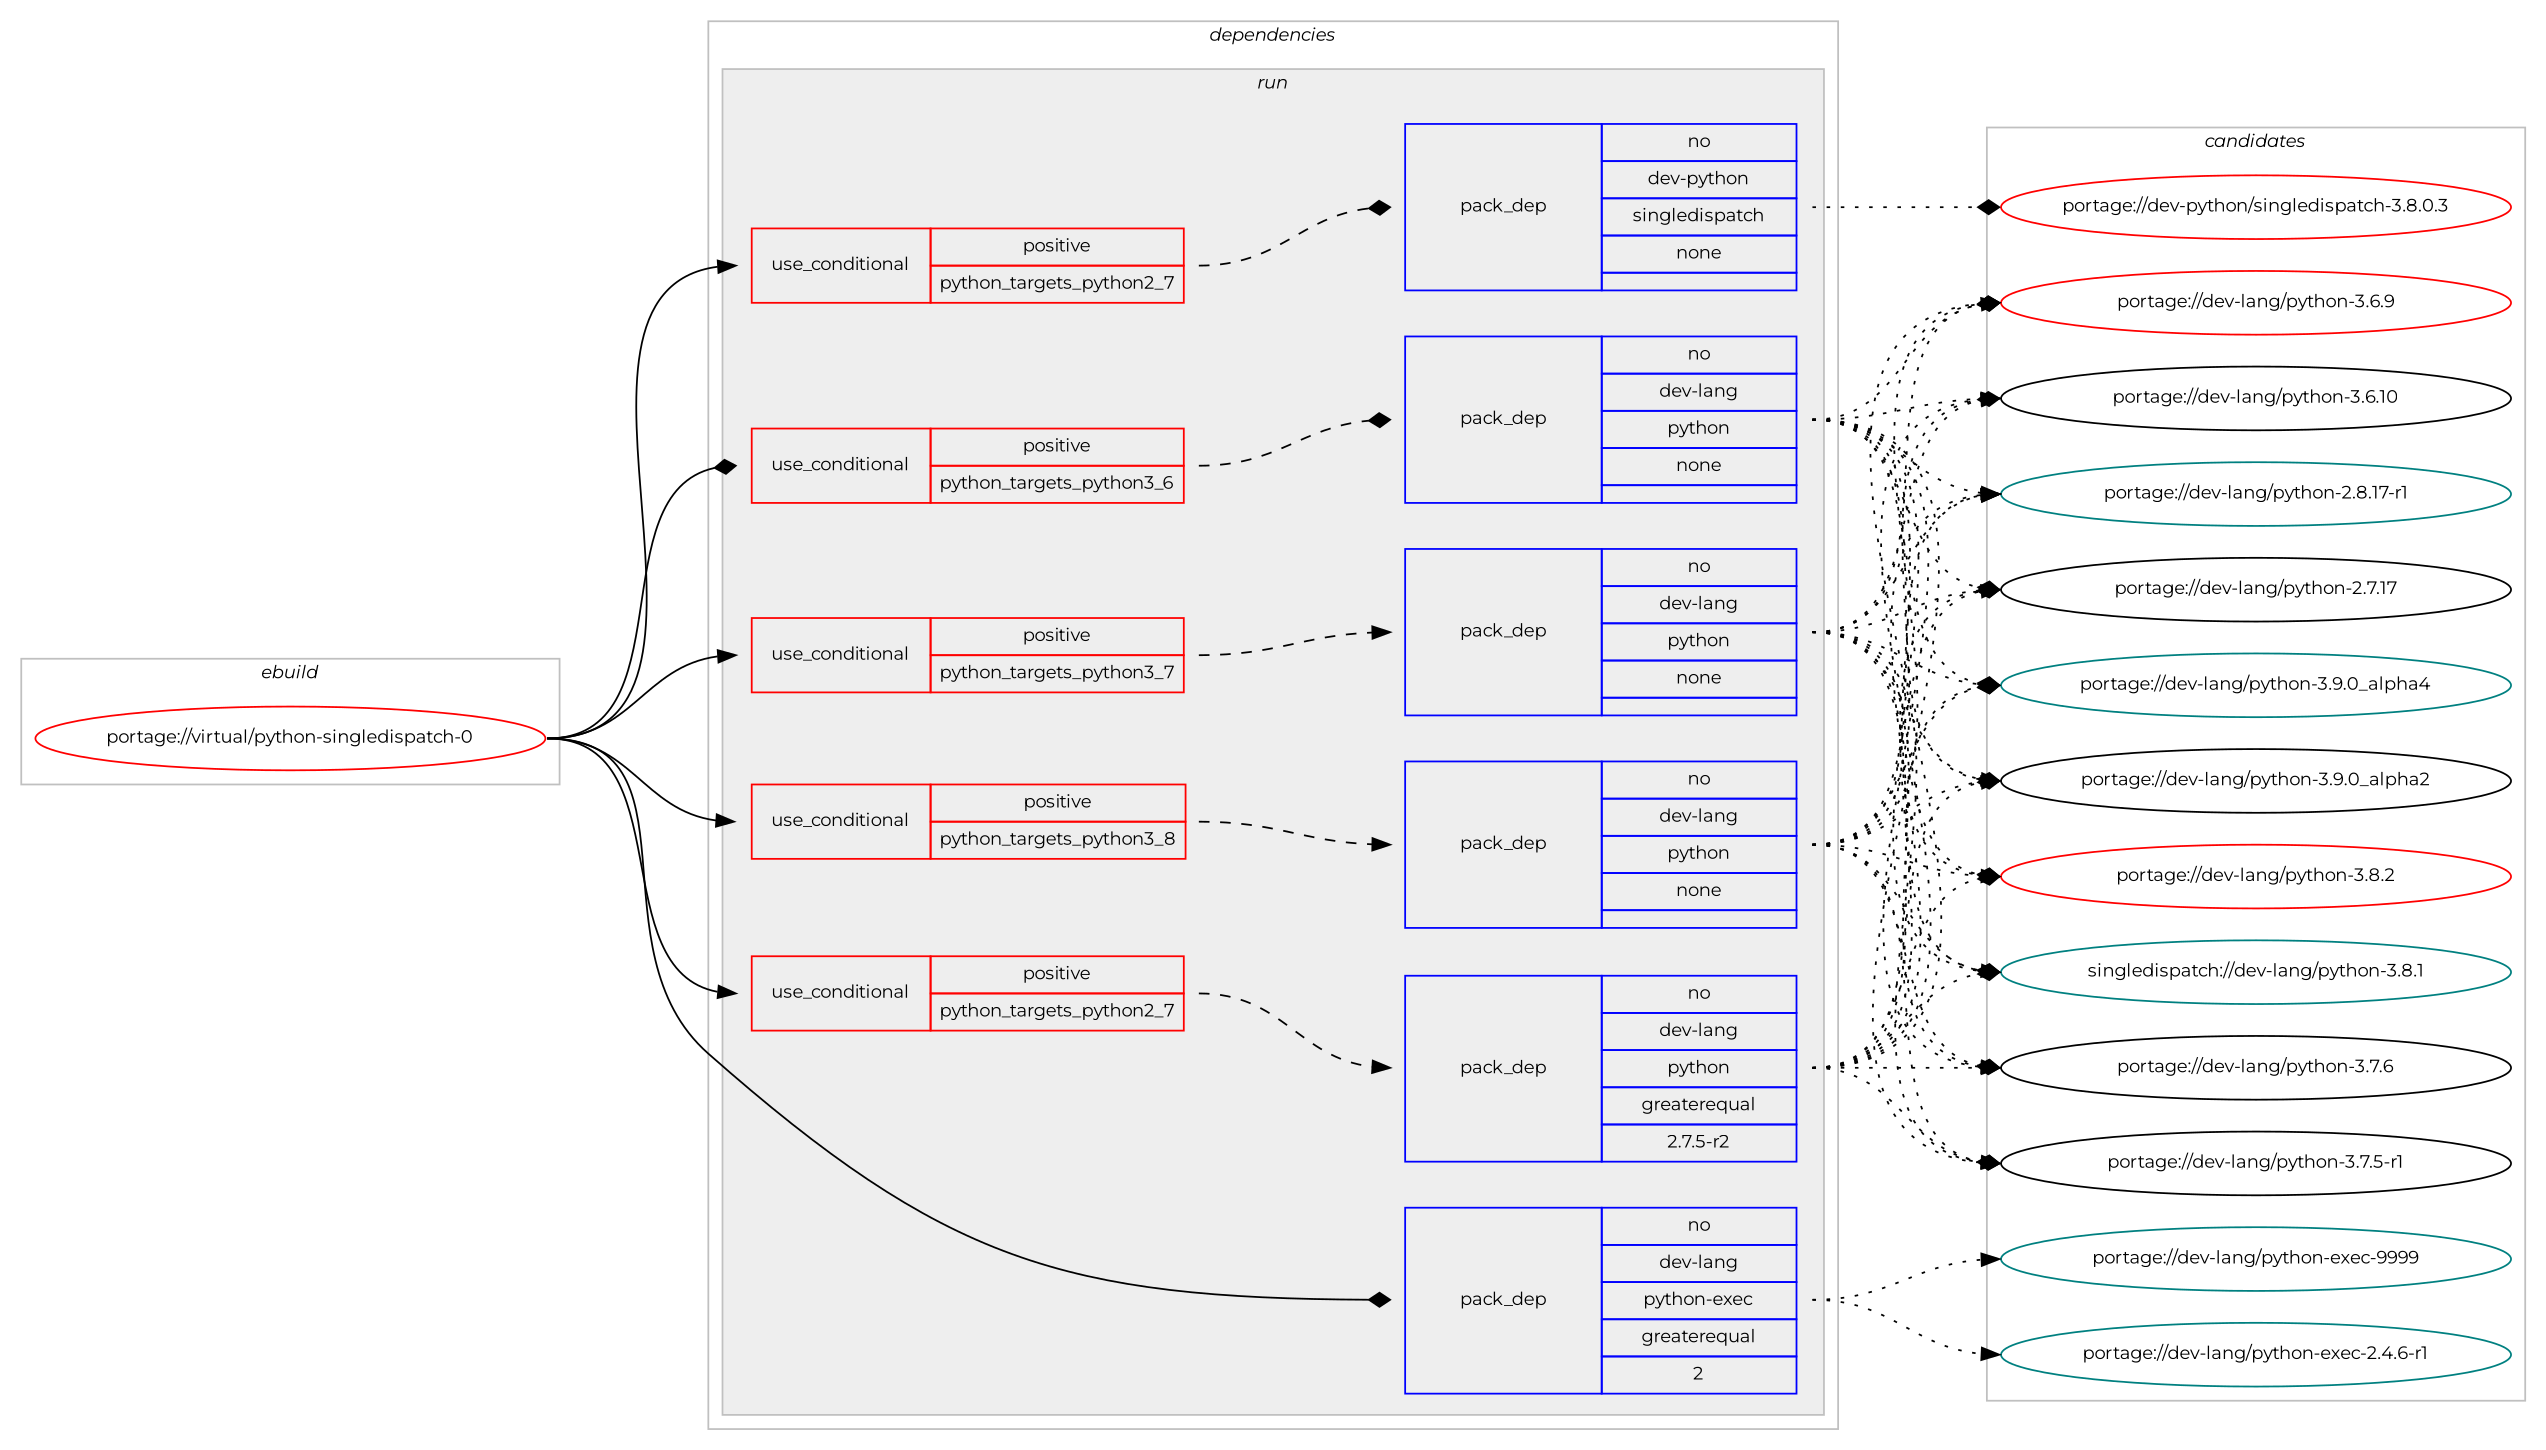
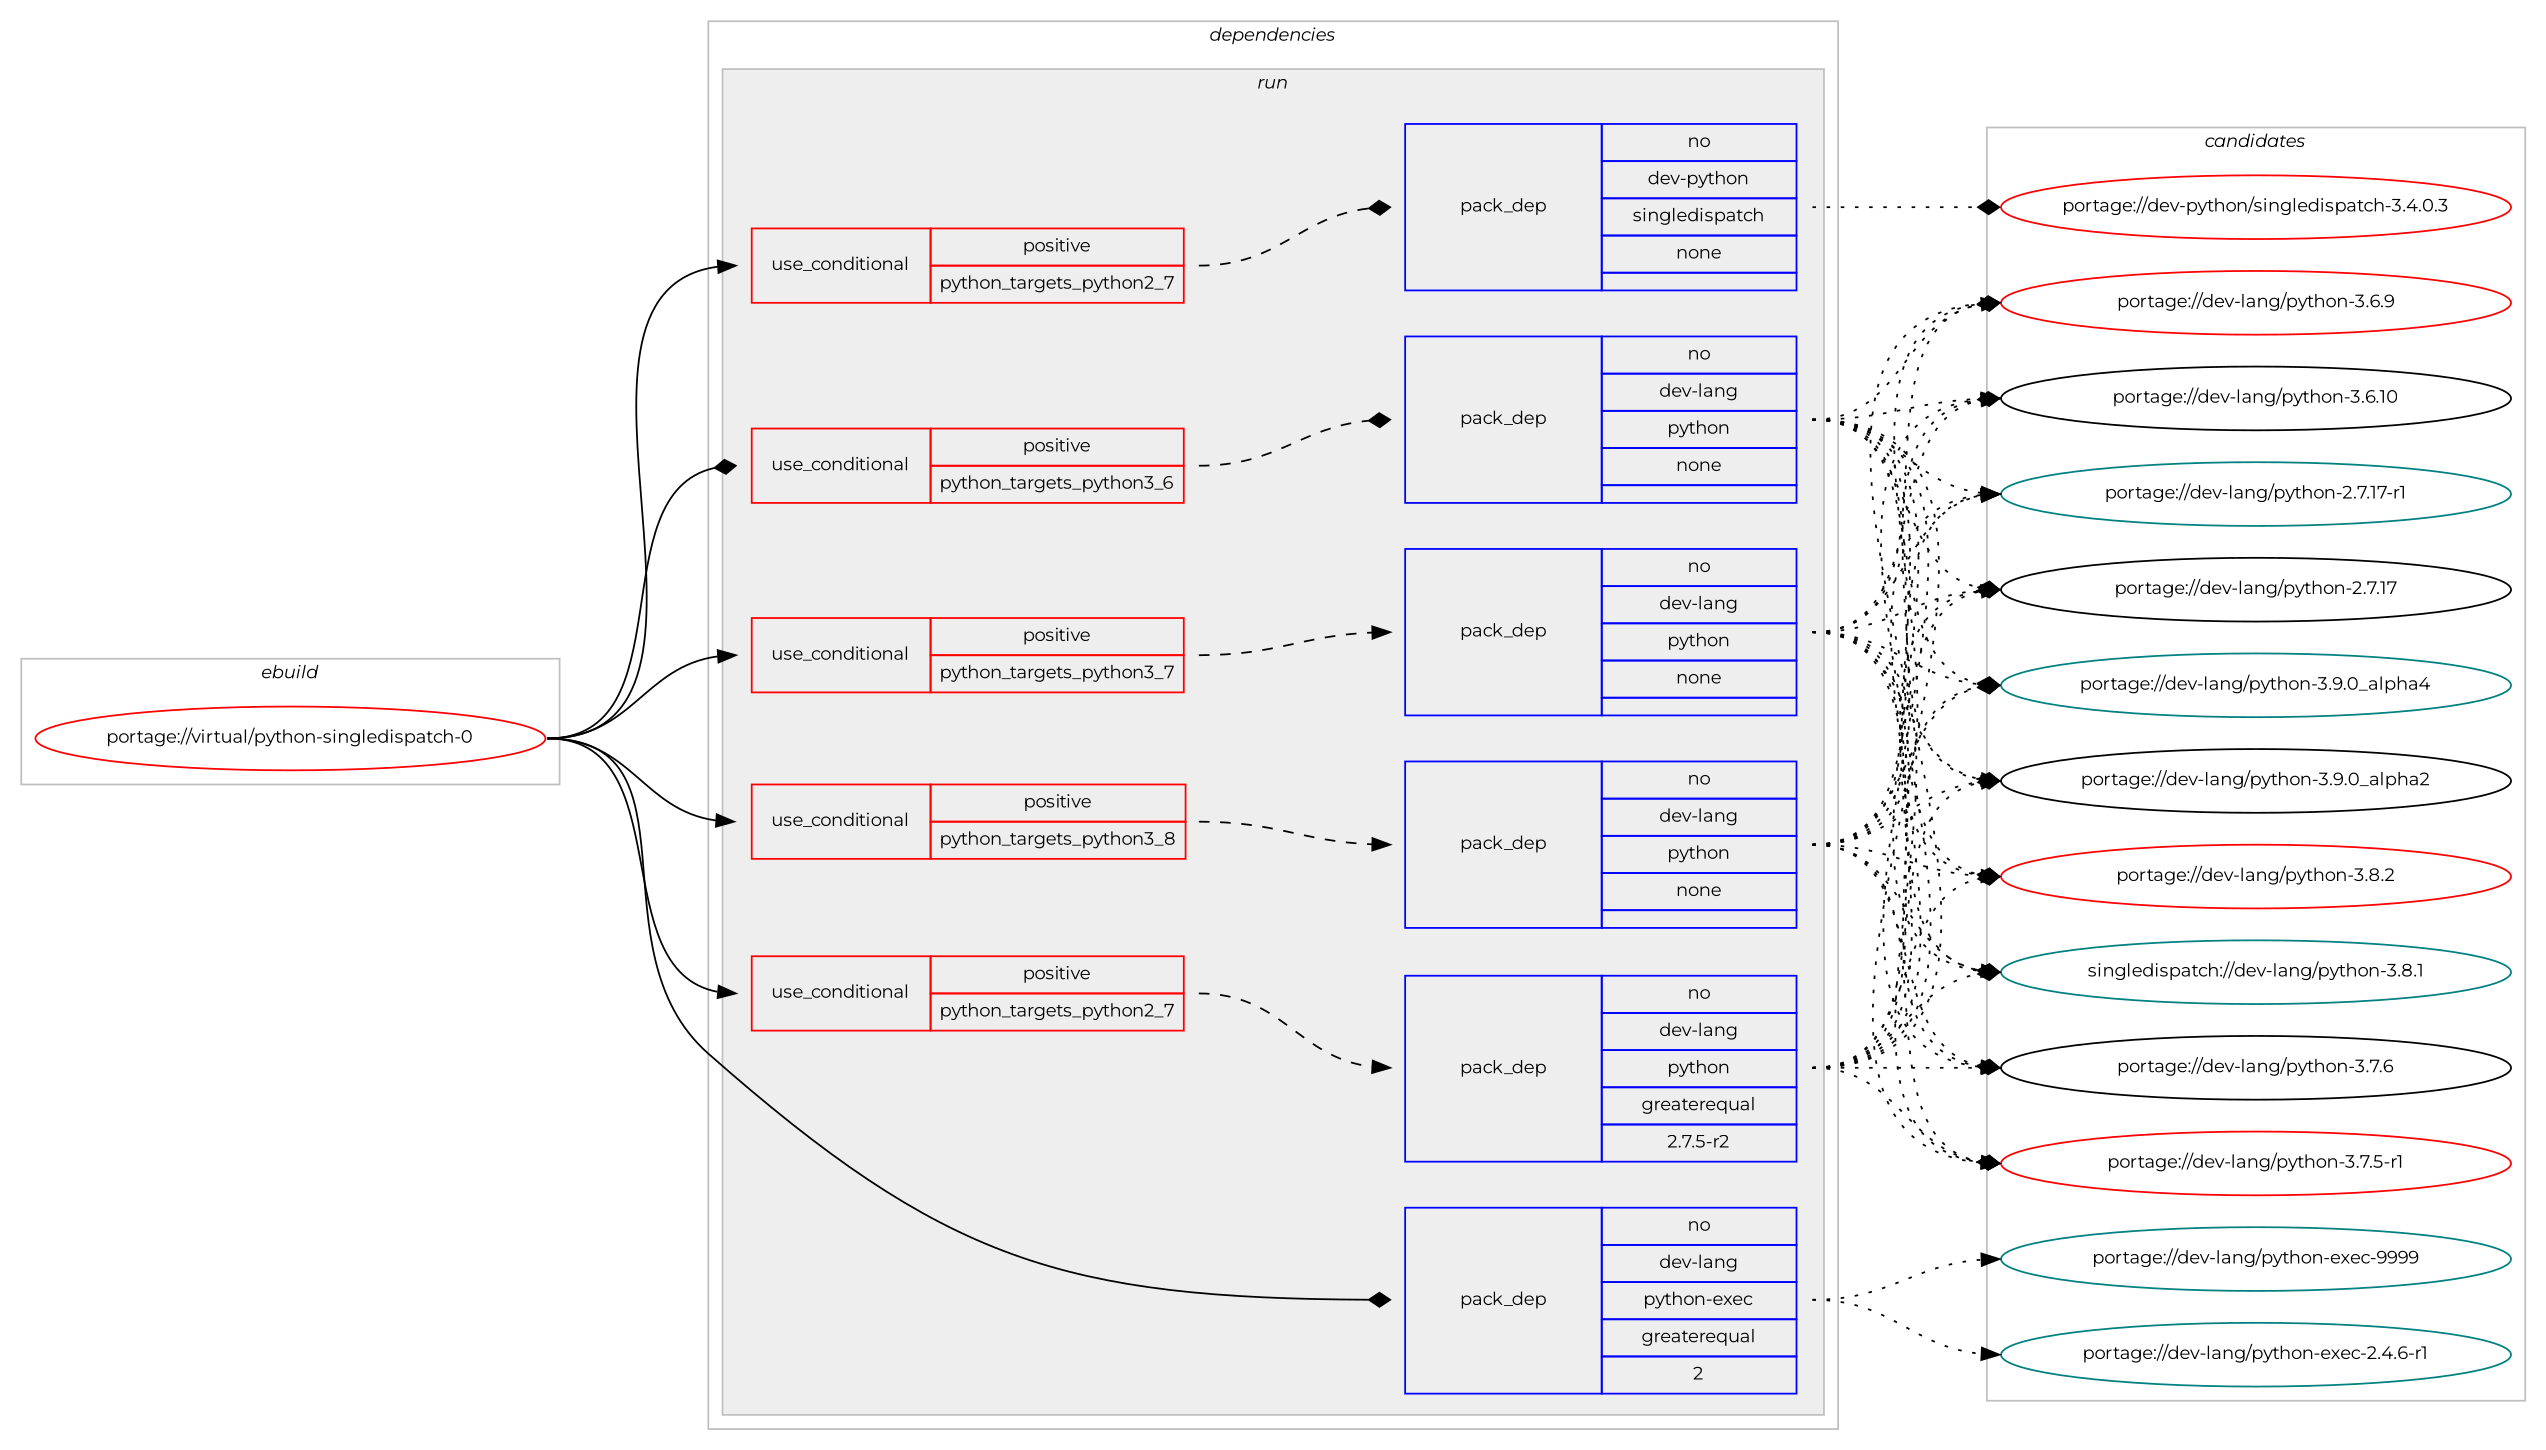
node "portage://dev-python/singledispatch-3.8.0.3": label "portage://dev-python/singledispatch-3.8.0.3" -> "portage://dev-python/singledispatch-3.4.0.3"
node "portage://dev-lang/python-2.8.17-r1": label "portage://dev-lang/python-2.8.17-r1" -> "portage://dev-lang/python-2.7.17-r1"
node "portage://dev-lang/python-3.7.5-r1": color black -> red
